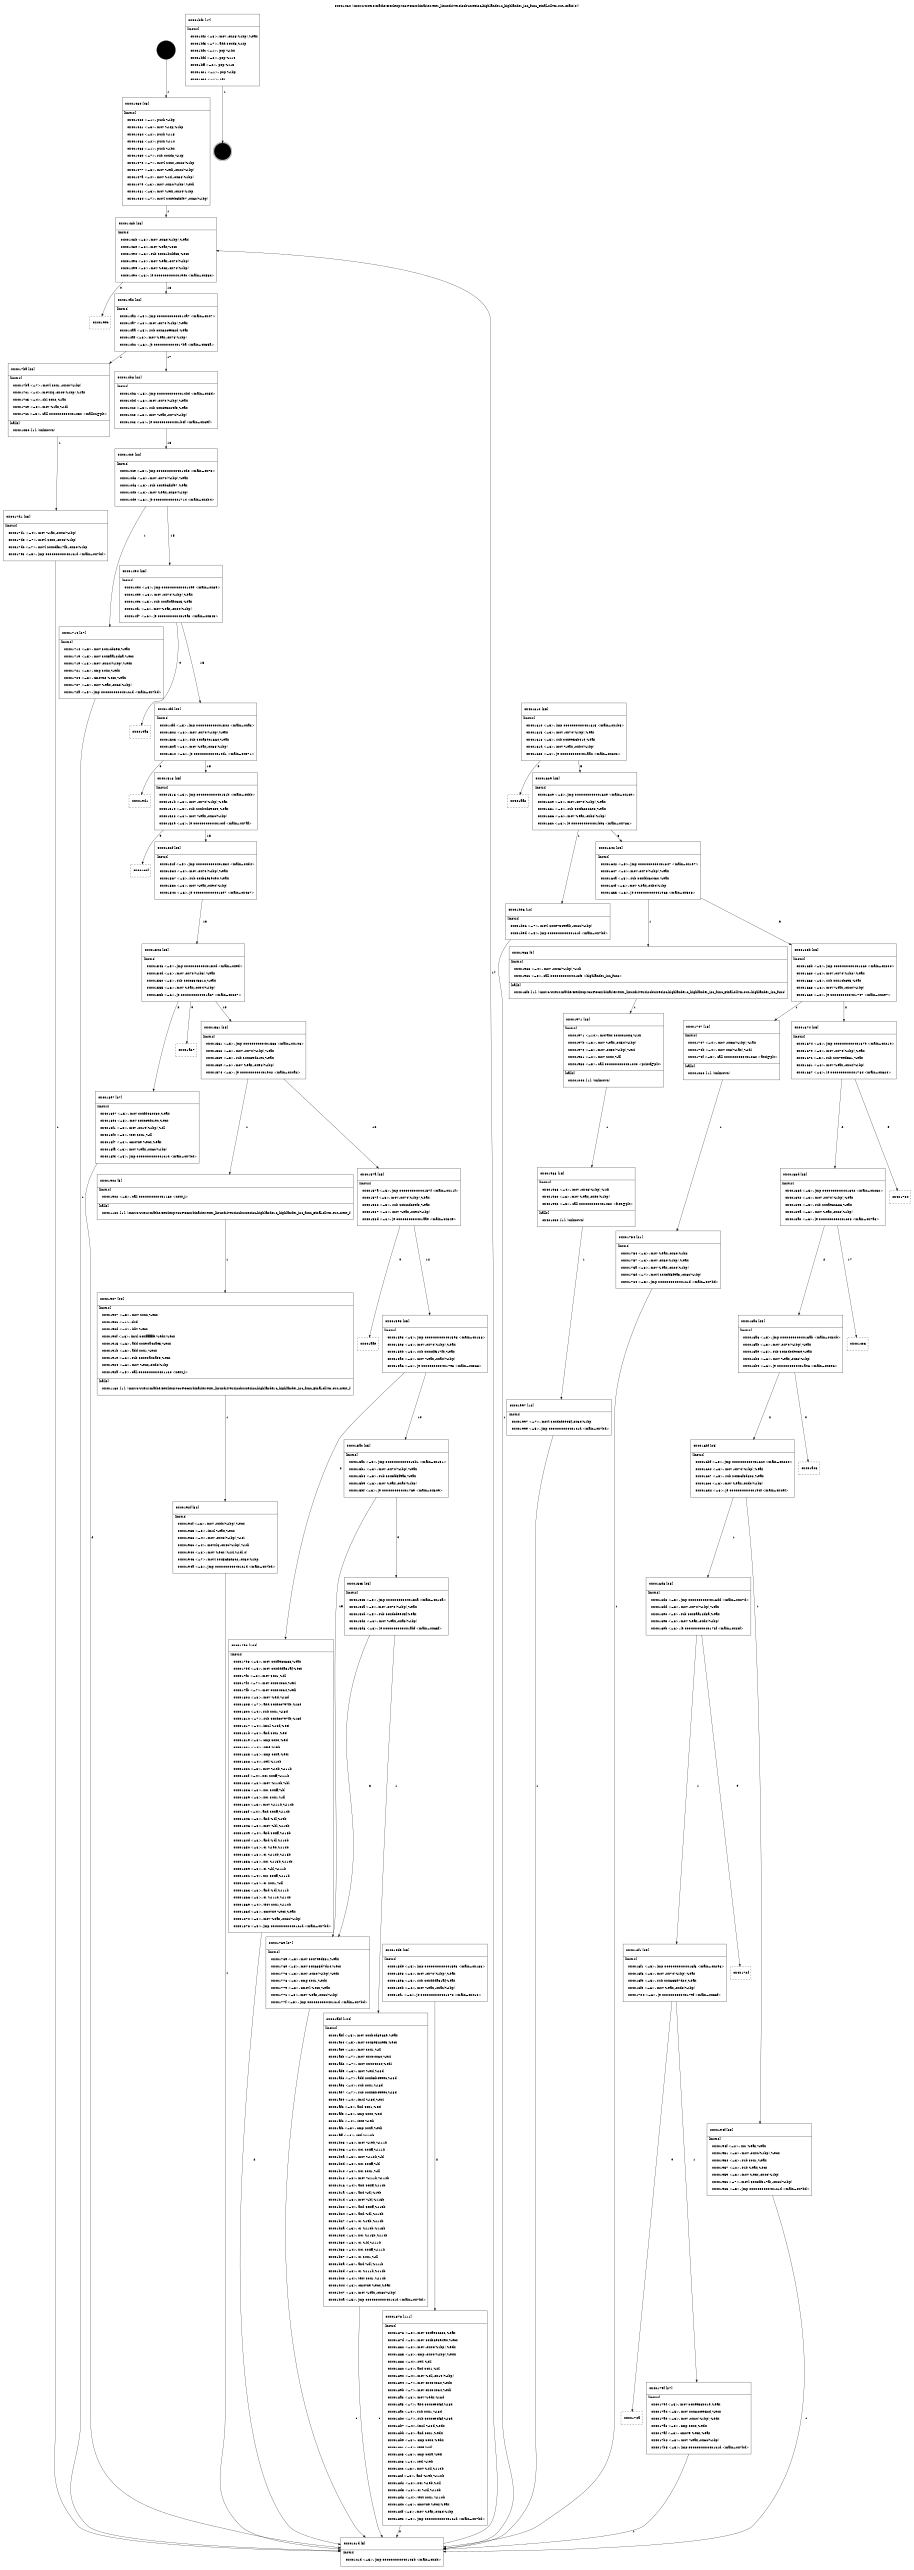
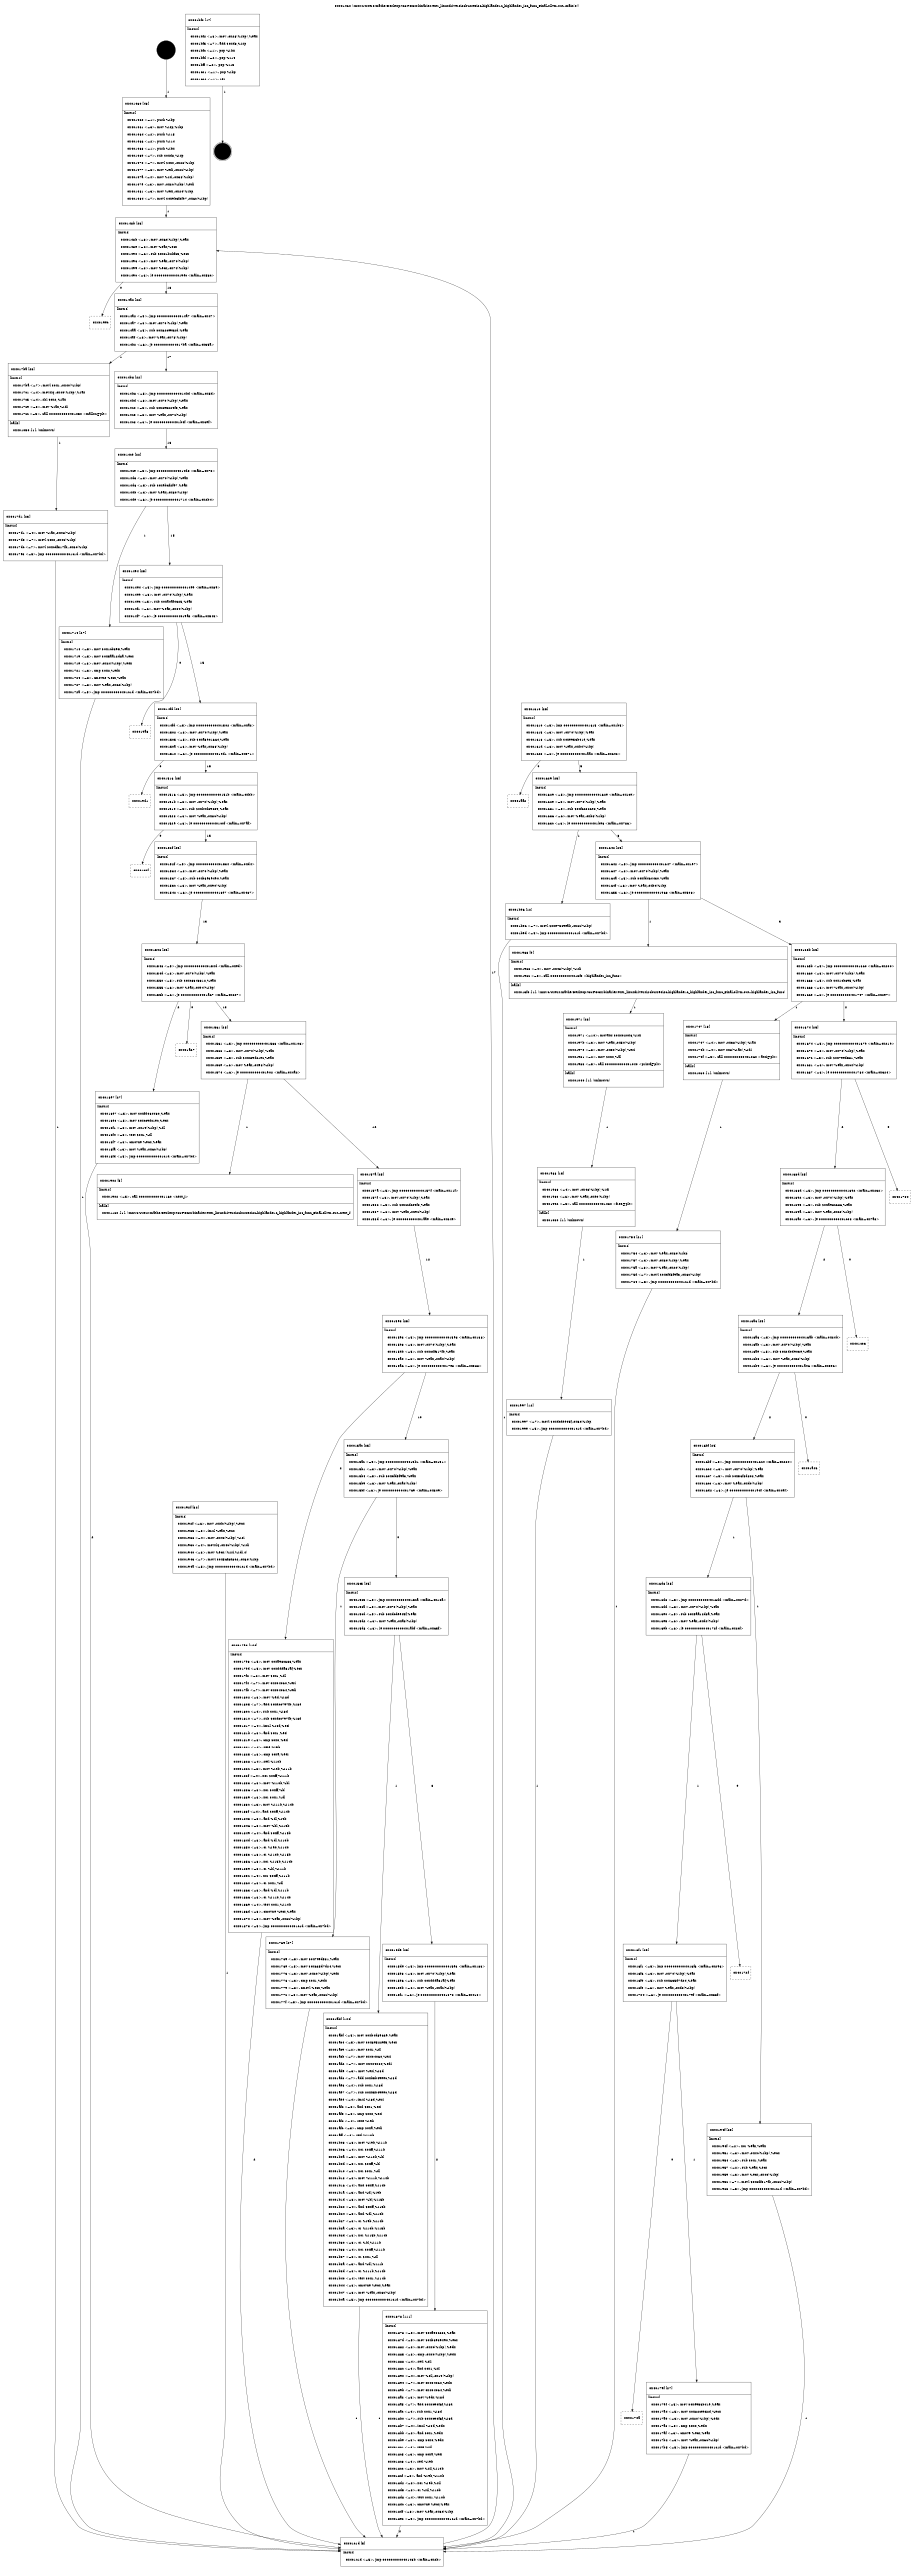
edge "0x40168d [25]" -> "0x401c03": label " 17" -> " 0"
node "0x401907 [40]": removed
node "0x401aae": removed
edge "0x4015ac [25]" -> "0x401769 [27]": label " 15" -> " 1"
edge "0x4015c5 [25]" -> "0x401769 [27]": now "0x4015c5 [25]" -> "0x4015de [25]"
